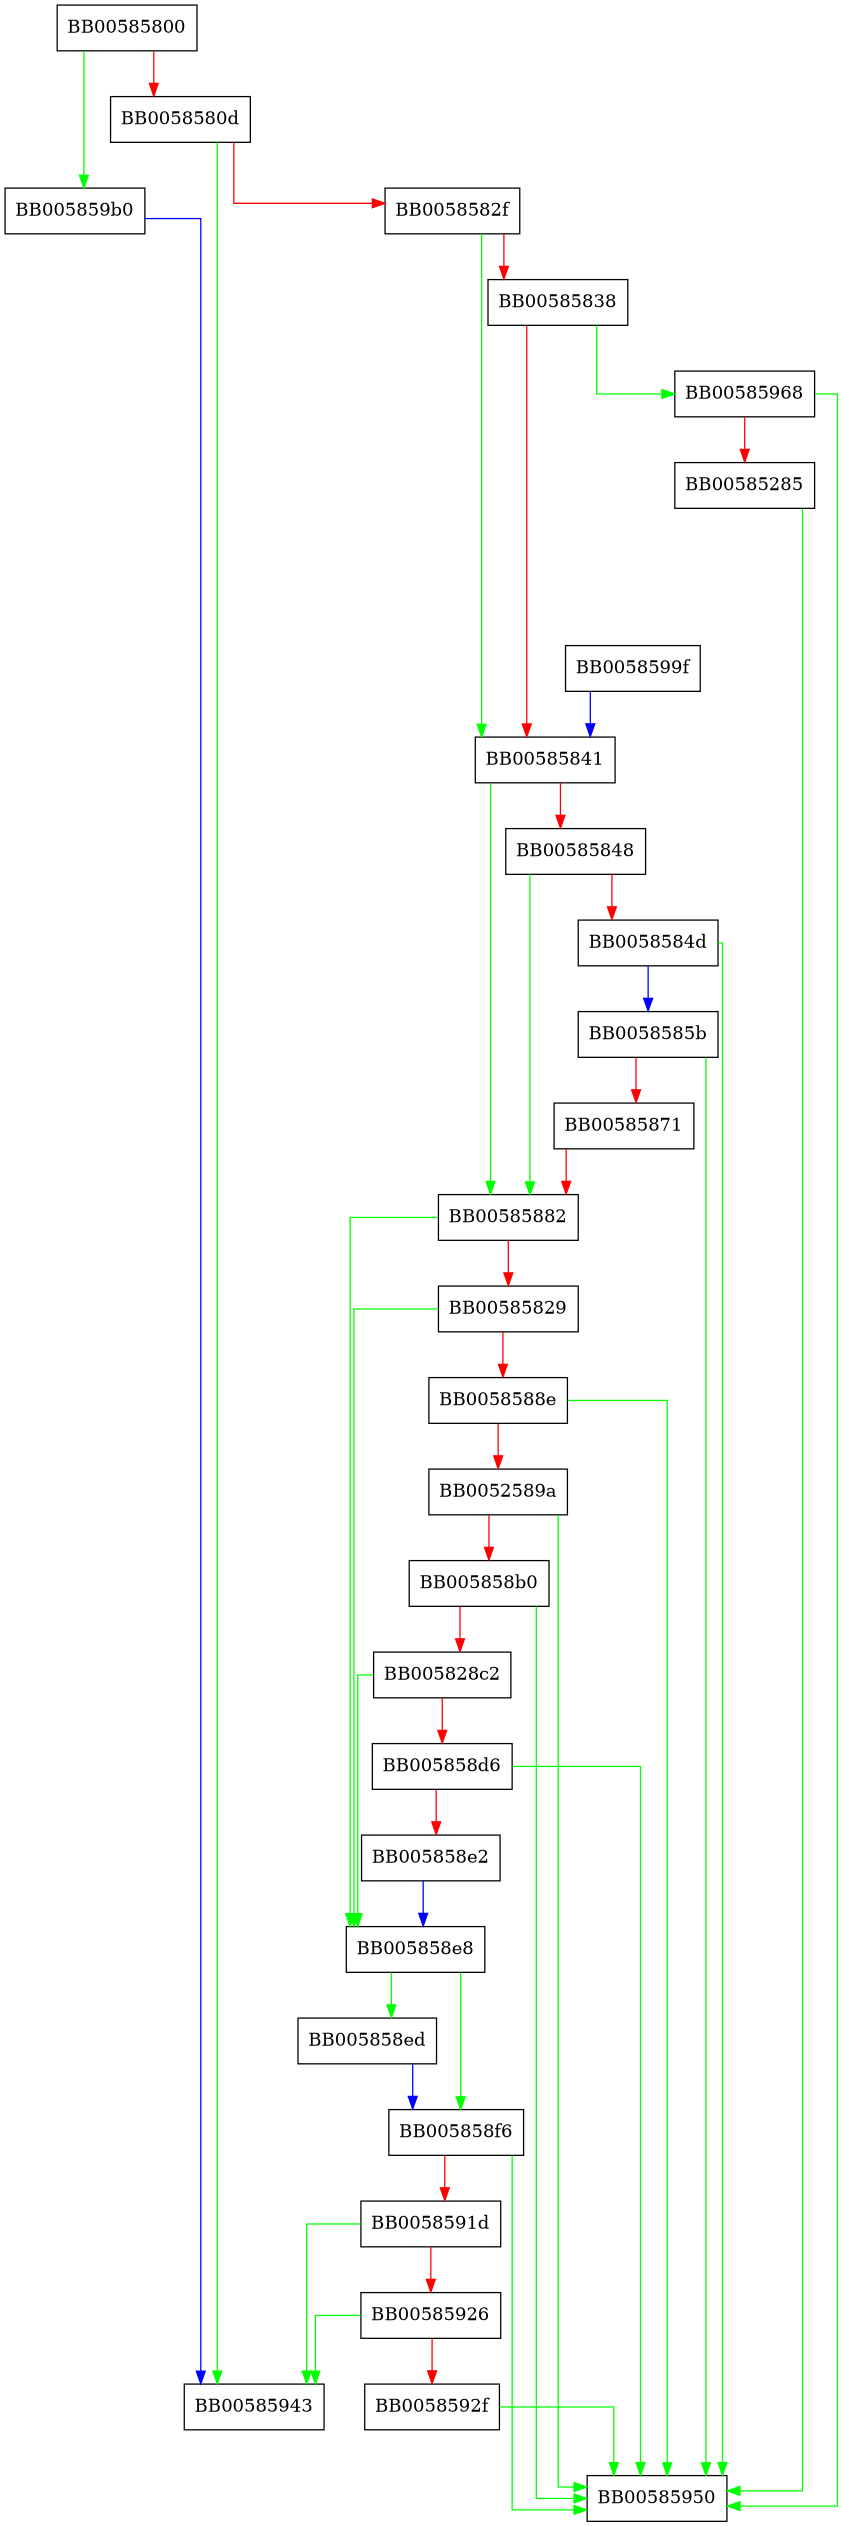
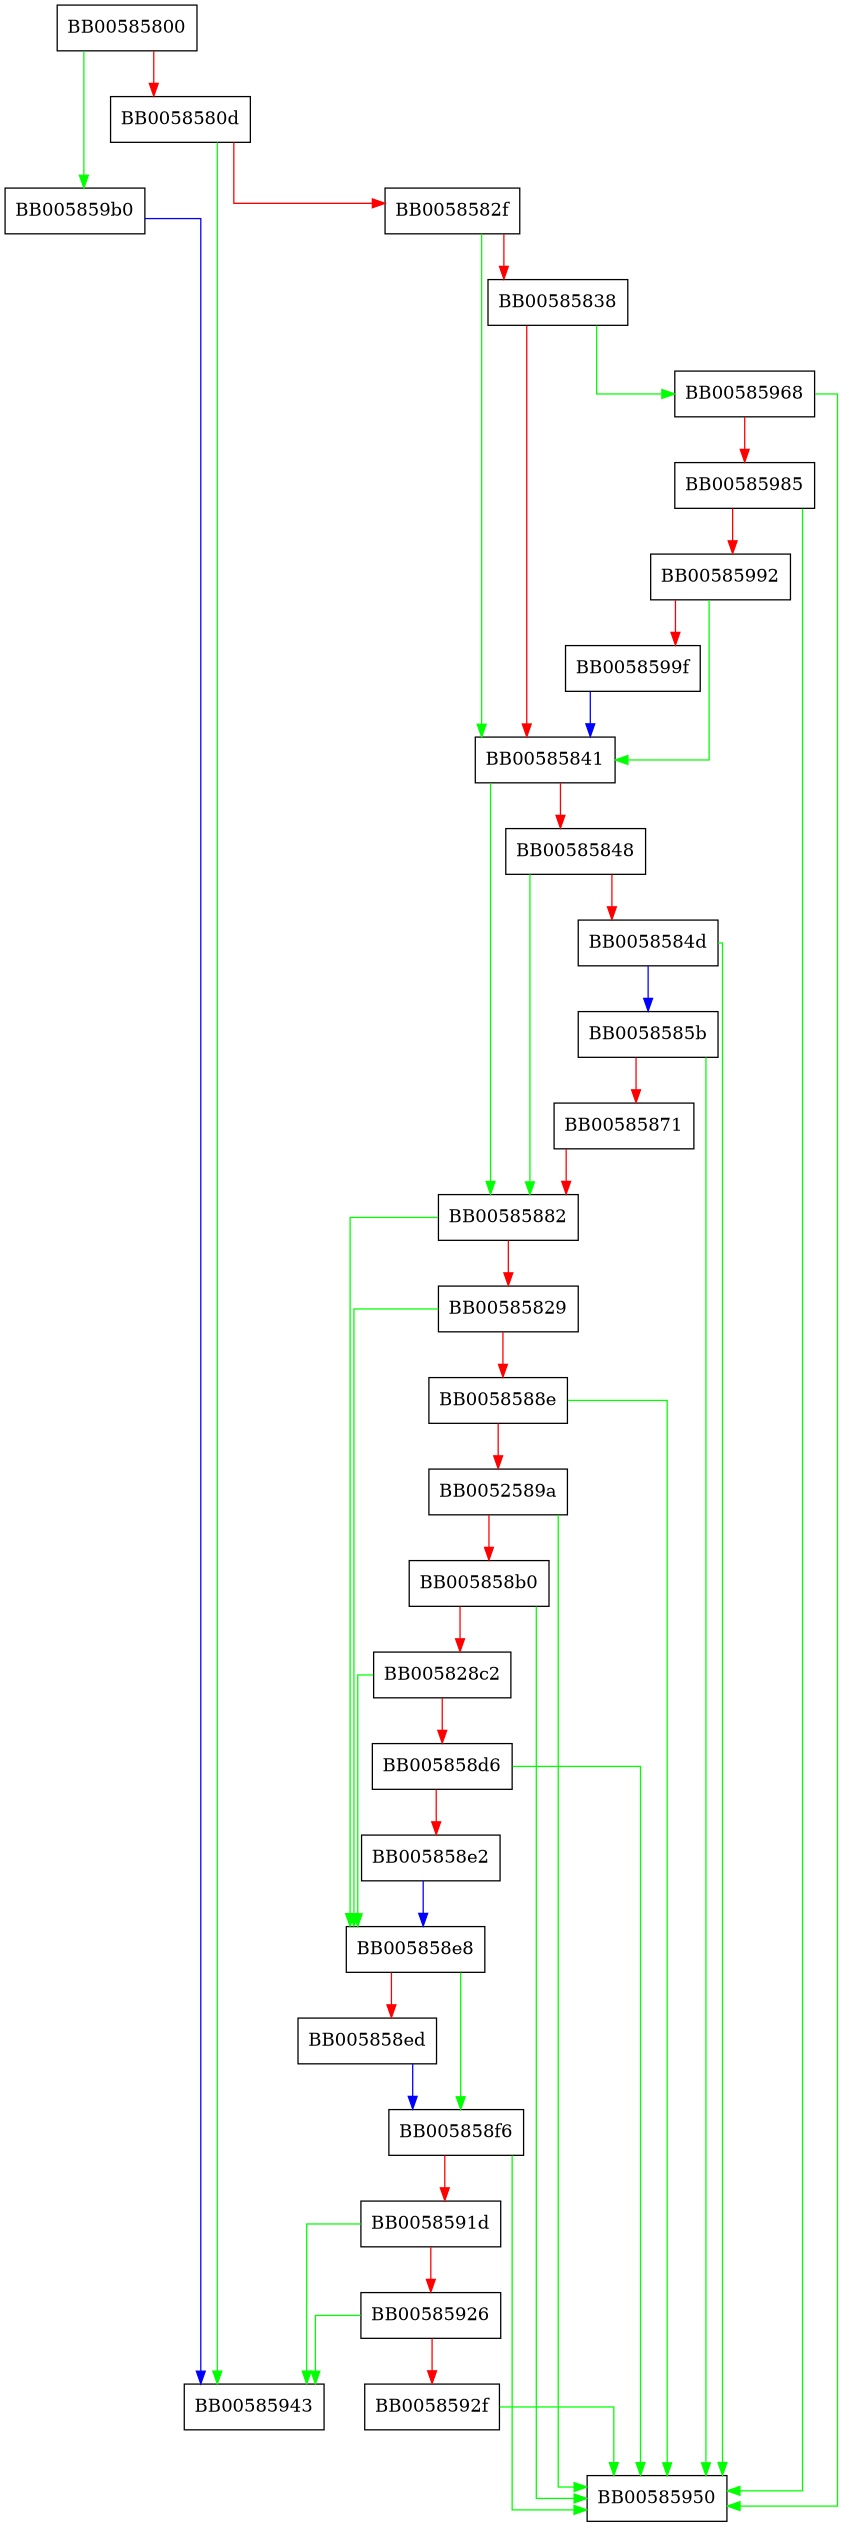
node "BB00585285": label "BB00585285" -> "BB00585985"
node "BB00585992": added
edge "BB005858e8" -> "BB005858ed": color green -> red
